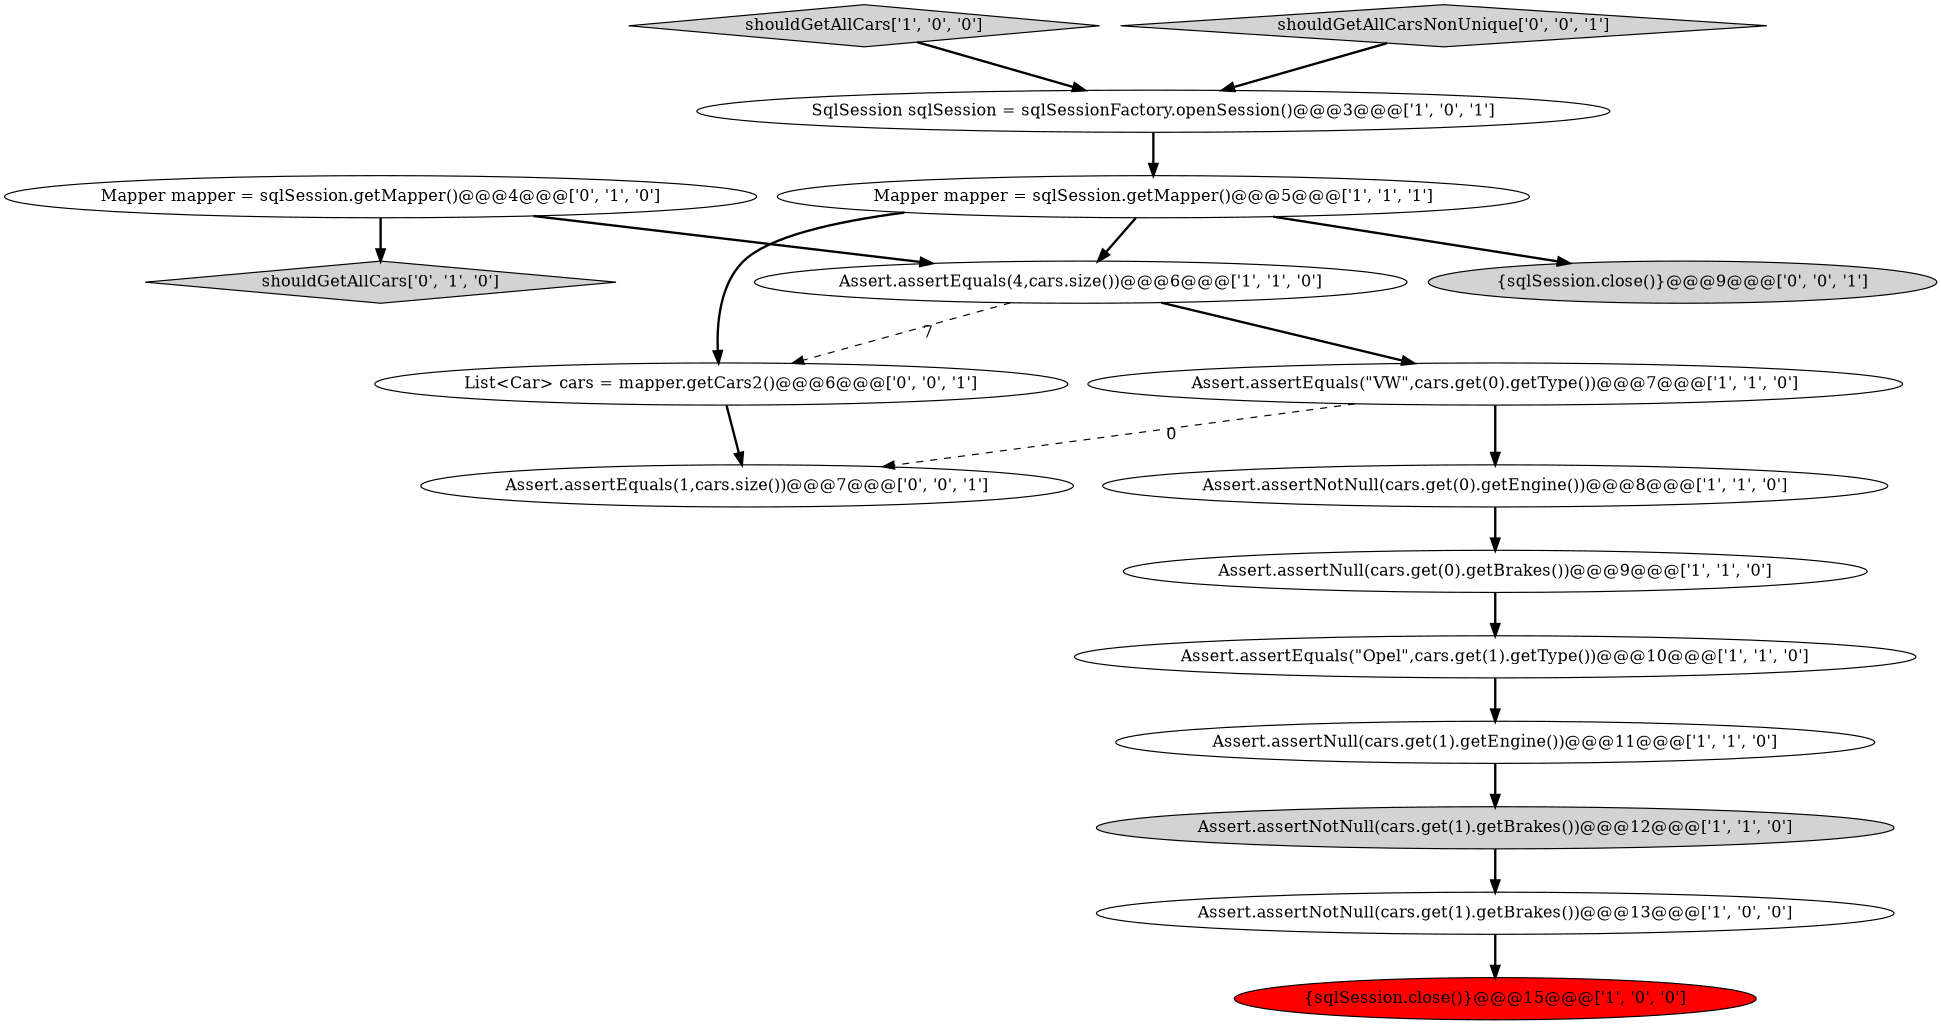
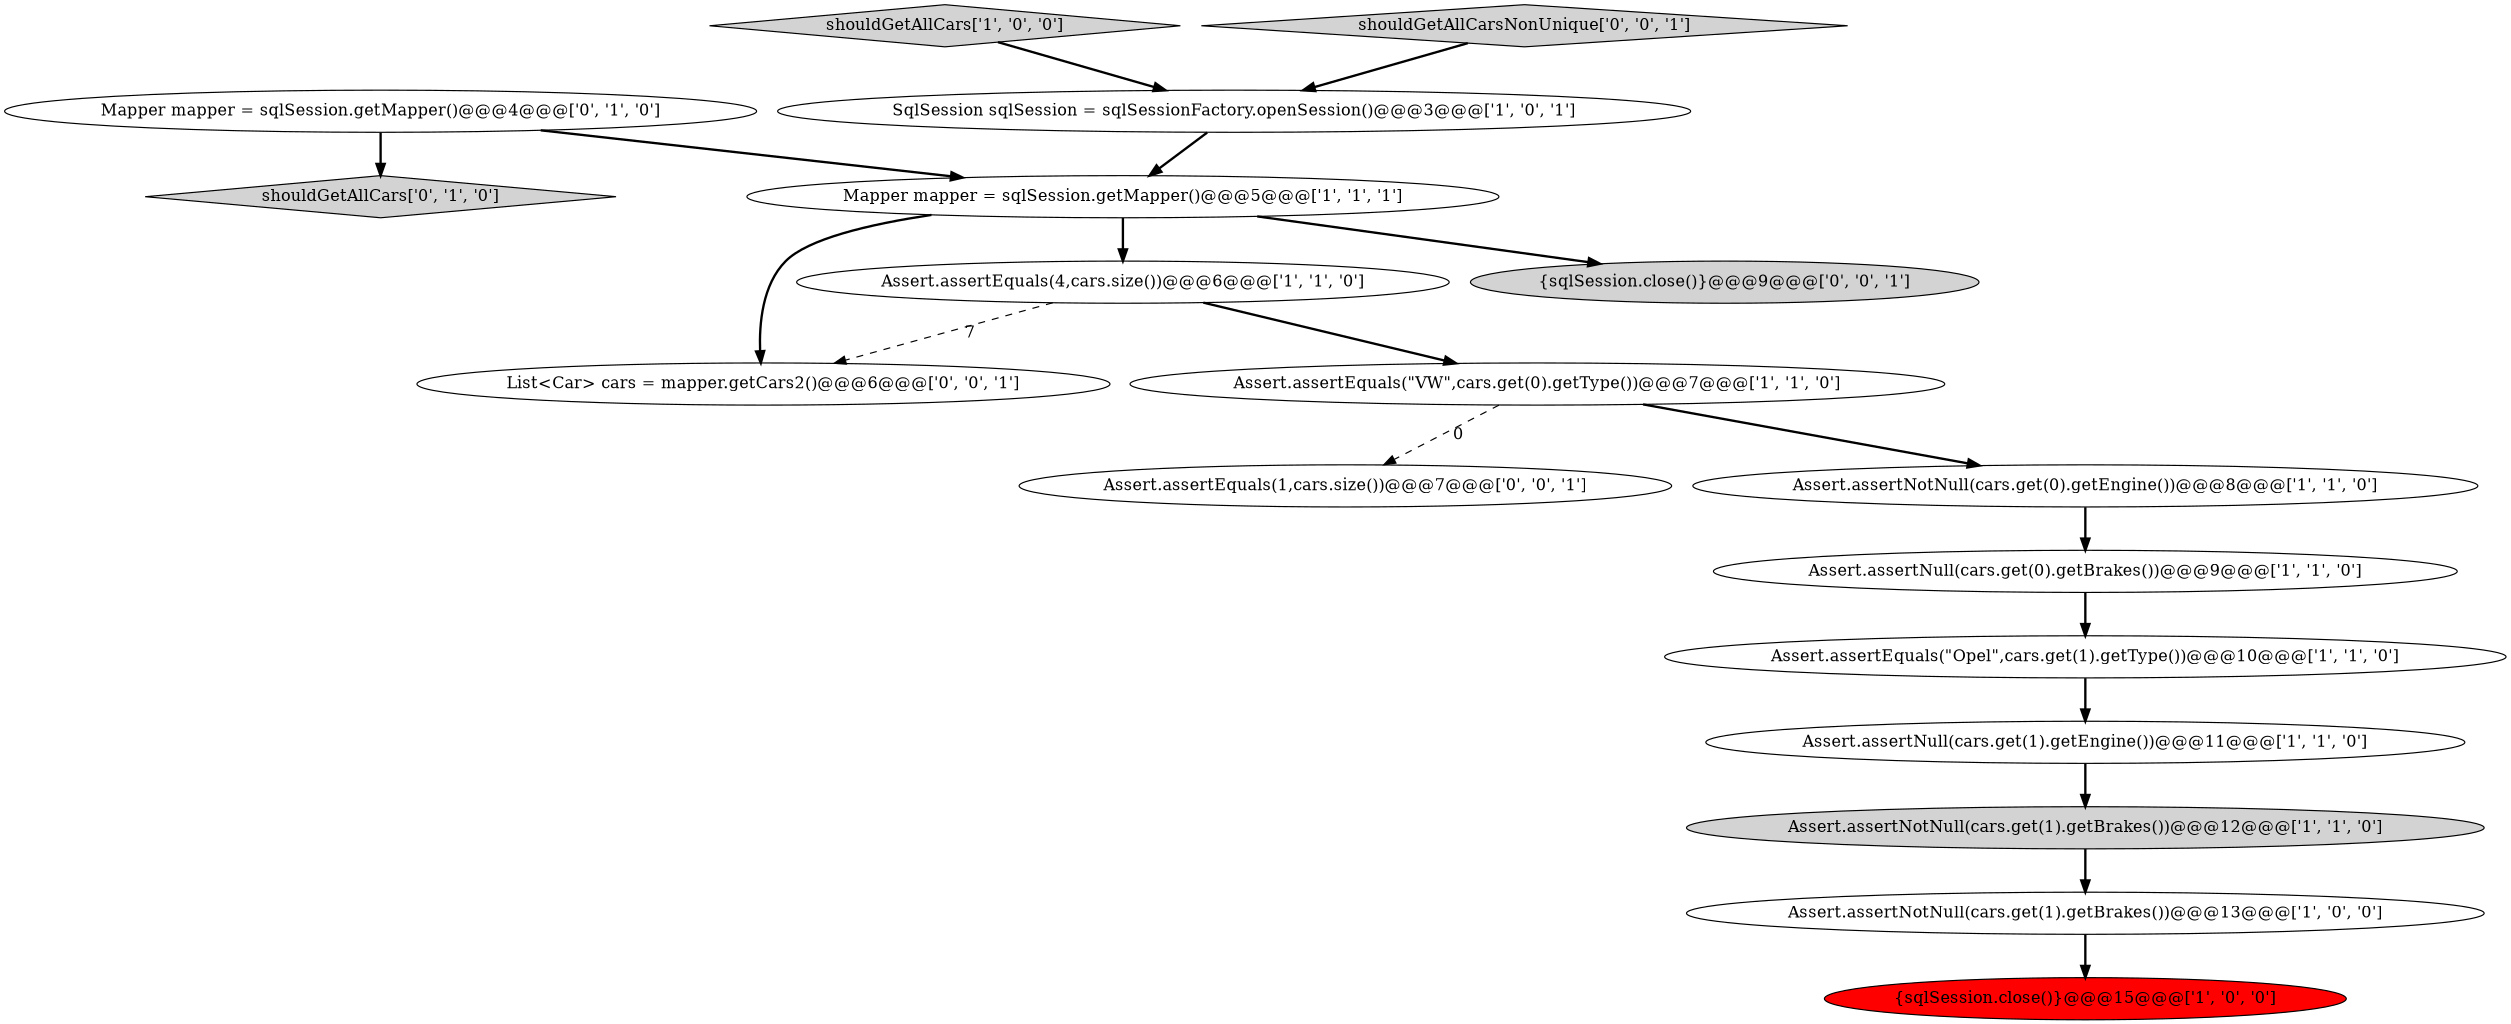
edge "Mapper mapper = sqlSession.getMapper()@@@4@@@['0', '1', '0']" -> "Assert.assertEquals(4,cars.size())@@@6@@@['1', '1', '0']": now "Mapper mapper = sqlSession.getMapper()@@@4@@@['0', '1', '0']" -> "Mapper mapper = sqlSession.getMapper()@@@5@@@['1', '1', '1']"
edge "List<Car> cars = mapper.getCars2()@@@6@@@['0', '0', '1']" -> "Assert.assertEquals(1,cars.size())@@@7@@@['0', '0', '1']": removed
